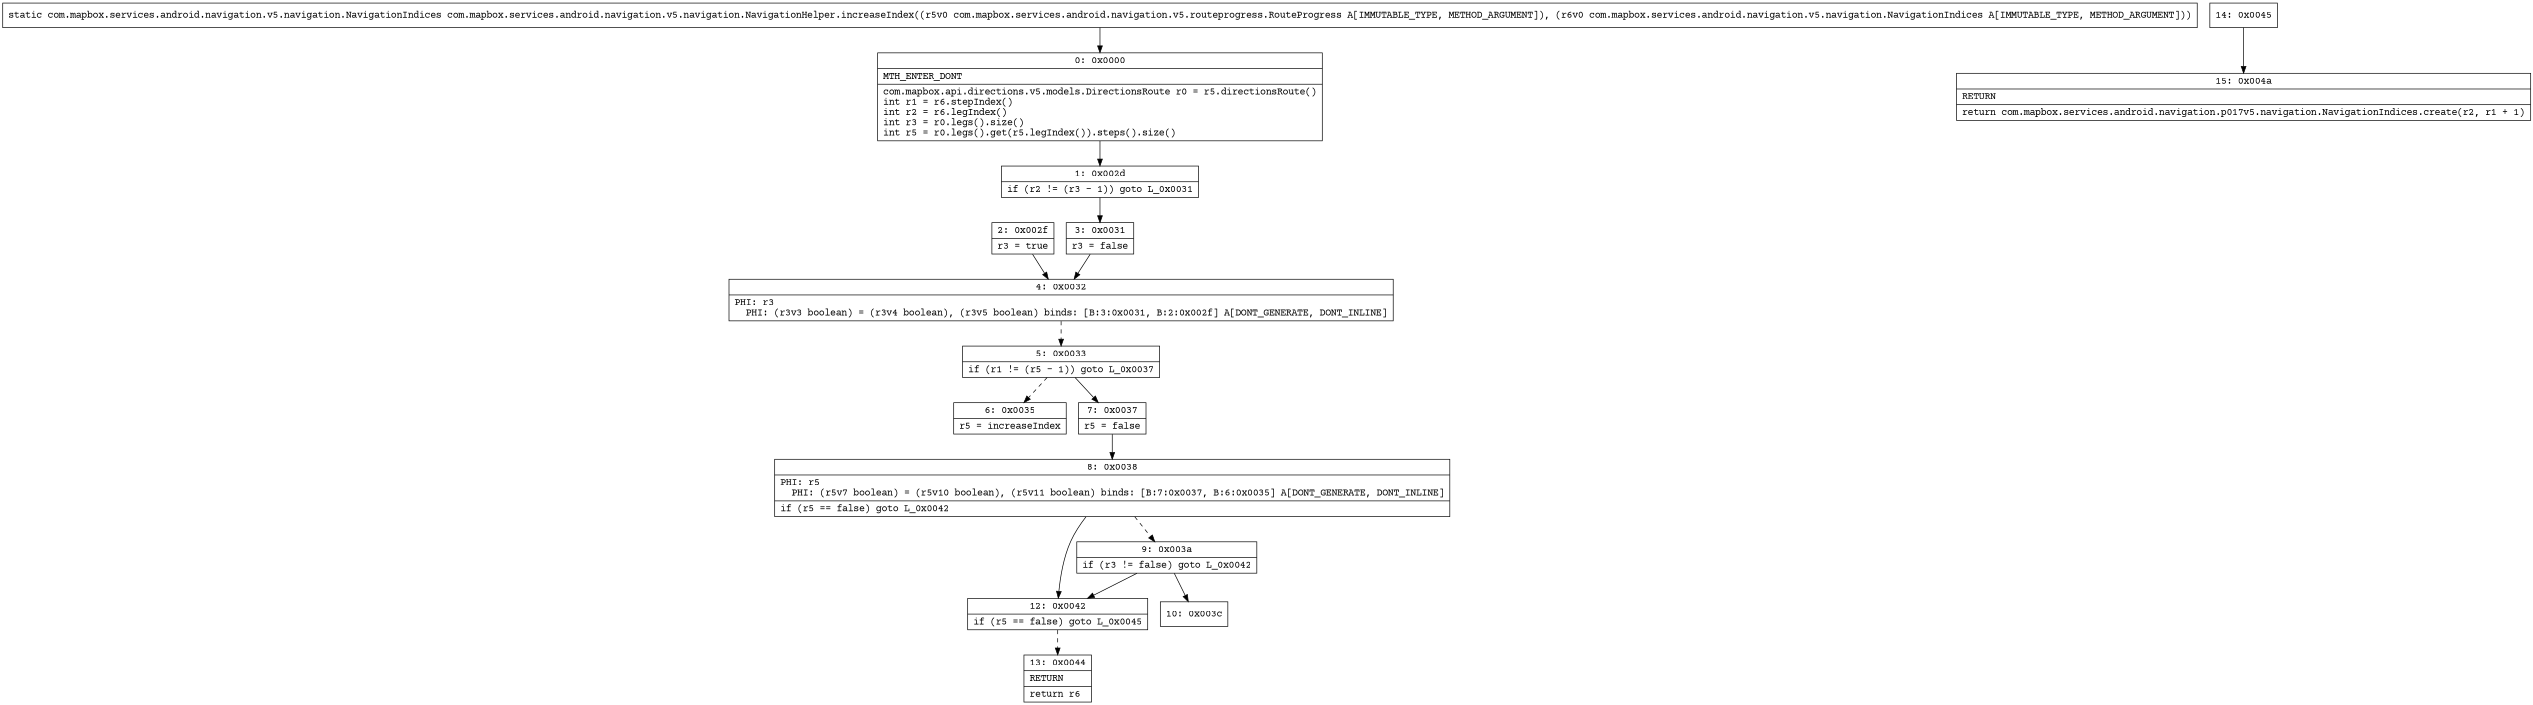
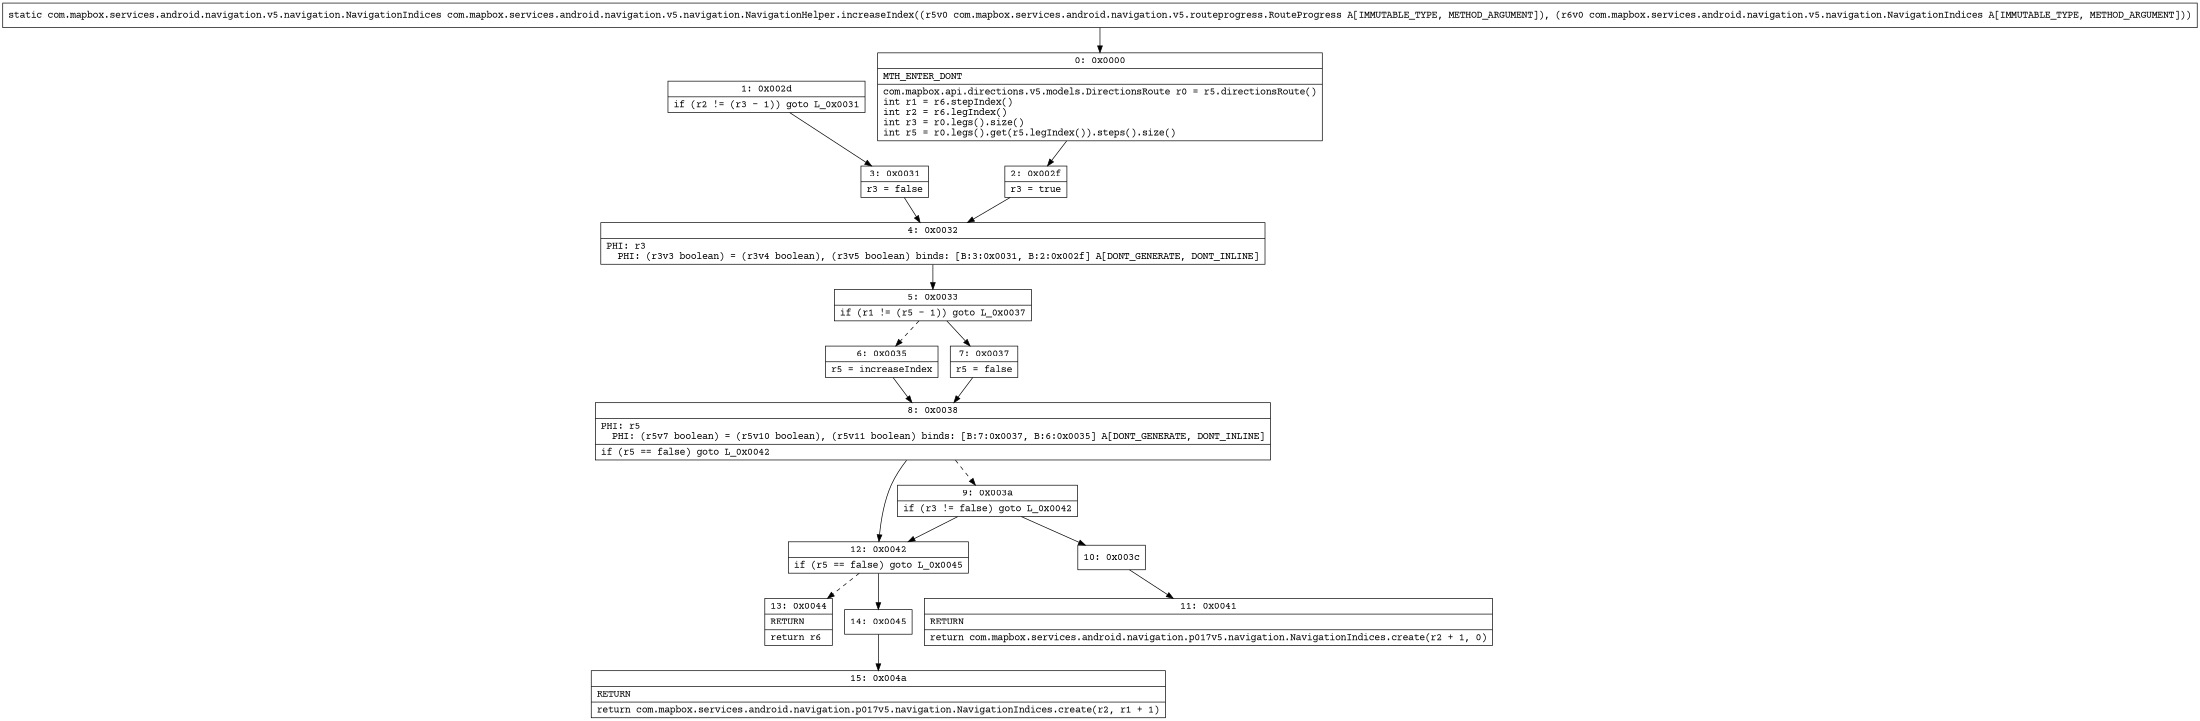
edge "0: 0x0000" -> "1: 0x002d": now "0: 0x0000" -> "2: 0x002f"
edge "4: 0x0032" -> "5: 0x0033": style dashed -> solid
edge "6: 0x0035" -> "8: 0x0038": added
edge "12: 0x0042" -> "14: 0x0045": added
node "11: 0x0041": added
